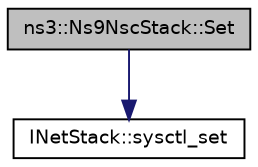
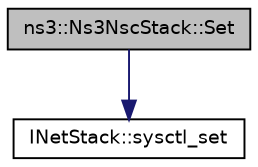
node "ns3::Ns9NscStack::Set": label "ns3::Ns9NscStack::Set" -> "ns3::Ns3NscStack::Set"
